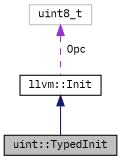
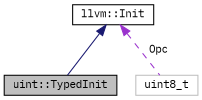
edge "llvm::Init" -> "uint8_t": reversed
